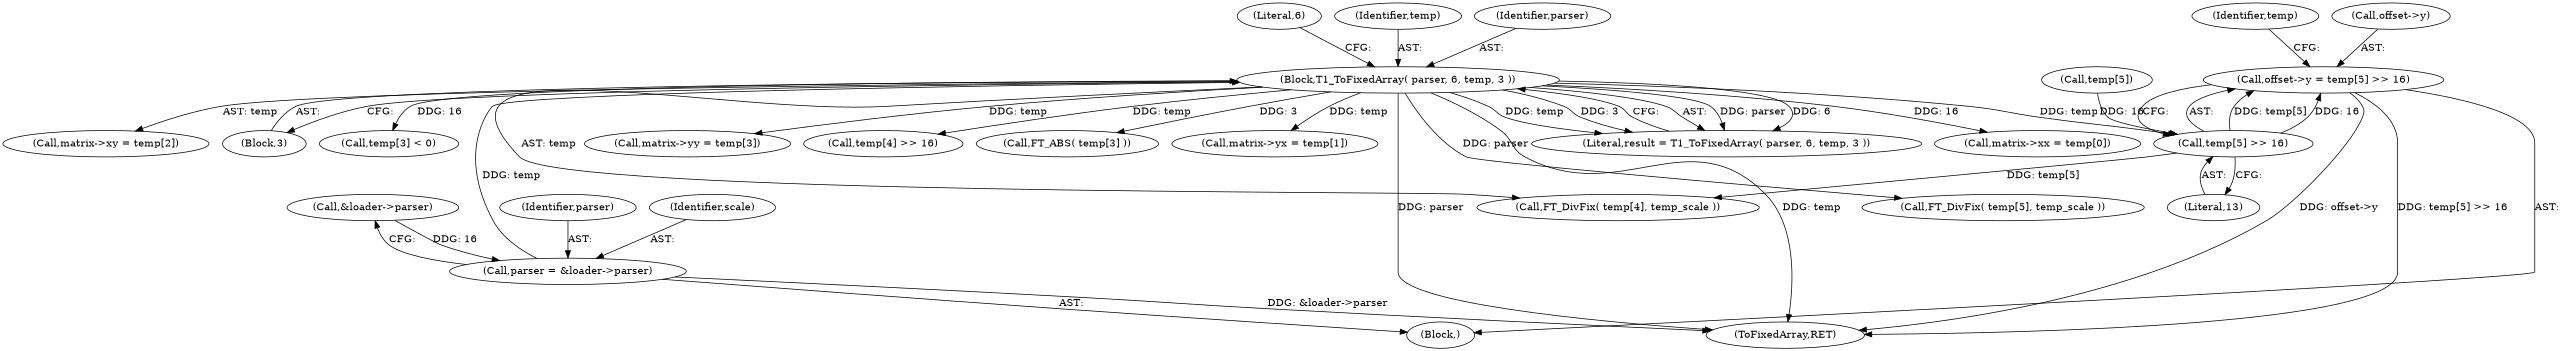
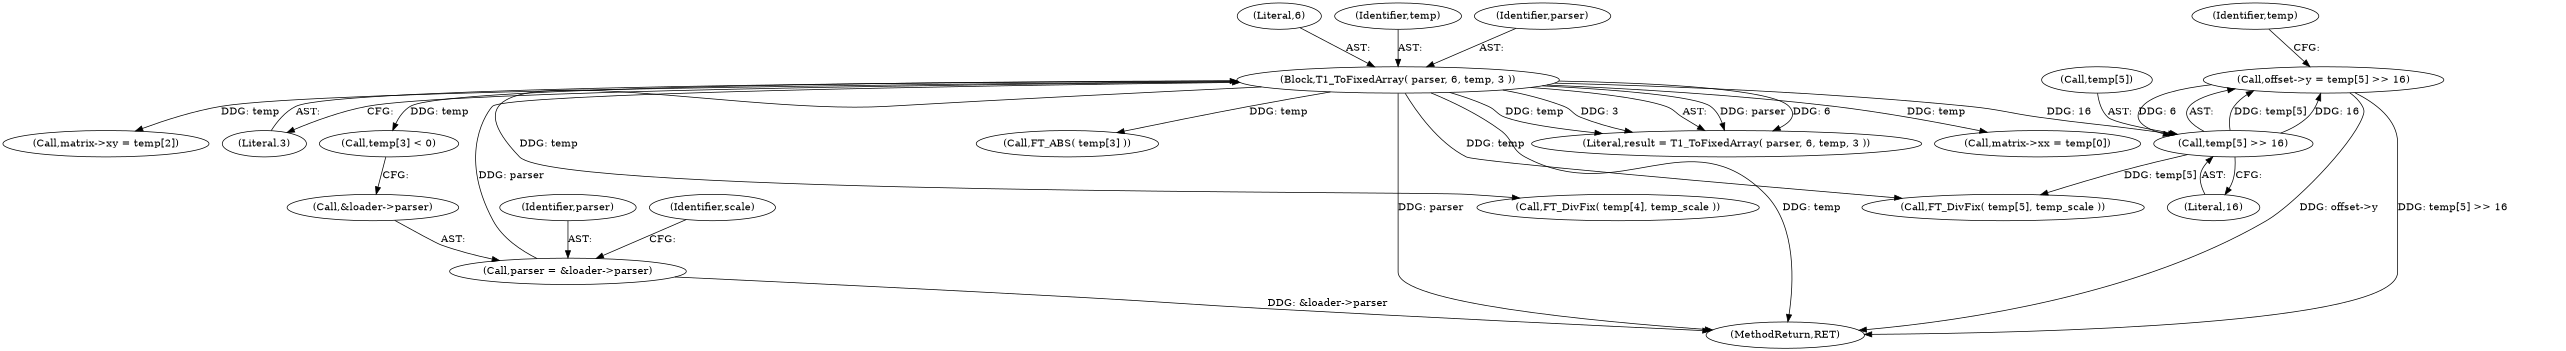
node "(Call,offset->y)": removed
edge "(Literal,6)" -> "(Block,T1_ToFixedArray( parser, 6, temp, 3 ))": label "CFG: " -> "AST: "
edge "(Literal,result = T1_ToFixedArray( parser, 6, temp, 3 ))" -> "(Block,T1_ToFixedArray( parser, 6, temp, 3 ))": removed, label "CFG:"
edge "(Block,T1_ToFixedArray( parser, 6, temp, 3 ))" -> "(Call,matrix->xy = temp[2])": label "AST: temp" -> "DDG: temp"
edge "(Block,T1_ToFixedArray( parser, 6, temp, 3 ))" -> "(Call,temp[3] < 0)": label "DDG: 16" -> "DDG: temp"
edge "(Block,T1_ToFixedArray( parser, 6, temp, 3 ))" -> "(Call,FT_ABS( temp[3] ))": label "DDG: 3" -> "DDG: temp"
edge "(Block,T1_ToFixedArray( parser, 6, temp, 3 ))" -> "(Call,matrix->xx = temp[0])": label "DDG: 16" -> "DDG: temp"
edge "(Block,T1_ToFixedArray( parser, 6, temp, 3 ))" -> "(Call,temp[5] >> 16)": label "DDG: temp" -> "DDG: 16"
edge "(Call,temp[5])" -> "(Call,temp[5] >> 16)": label "DDG: 16" -> "AST: "
edge "(Call,offset->y = temp[5] >> 16)" -> "(Call,temp[5] >> 16)": label "CFG: " -> "DDG: 6"
node "(Block,3)": label "(Block,3)" -> "(Literal,3)"
edge "(Block,T1_ToFixedArray( parser, 6, temp, 3 ))" -> "(Call,FT_DivFix( temp[4], temp_scale ))": label "AST: temp" -> "DDG: temp"
node "(Call,matrix->yy = temp[3])": removed
node "(Call,temp[4] >> 16)": removed
node "(Call,matrix->yx = temp[1])": removed
edge "(Block,T1_ToFixedArray( parser, 6, temp, 3 ))" -> "(Call,FT_DivFix( temp[5], temp_scale ))": label "DDG: parser" -> "DDG: temp"
edge "(Call,parser = &loader->parser)" -> "(Block,T1_ToFixedArray( parser, 6, temp, 3 ))": label "DDG: temp" -> "DDG: parser"
edge "(Call,temp[5] >> 16)" -> "(Call,FT_DivFix( temp[4], temp_scale ))": now "(Call,temp[5] >> 16)" -> "(Call,FT_DivFix( temp[5], temp_scale ))"
node "(Literal,13)": label "(Literal,13)" -> "(Literal,16)"
edge "(Call,&loader->parser)" -> "(Call,parser = &loader->parser)": label "DDG: 16" -> "AST: "
edge "(Identifier,scale)" -> "(Call,parser = &loader->parser)": label "AST: " -> "CFG: "
edge "(Call,parser = &loader->parser)" -> "(Call,&loader->parser)": now "(Call,temp[3] < 0)" -> "(Call,&loader->parser)"
node "(Block,)": removed
node "(ToFixedArray,RET)": label "(ToFixedArray,RET)" -> "(MethodReturn,RET)"
